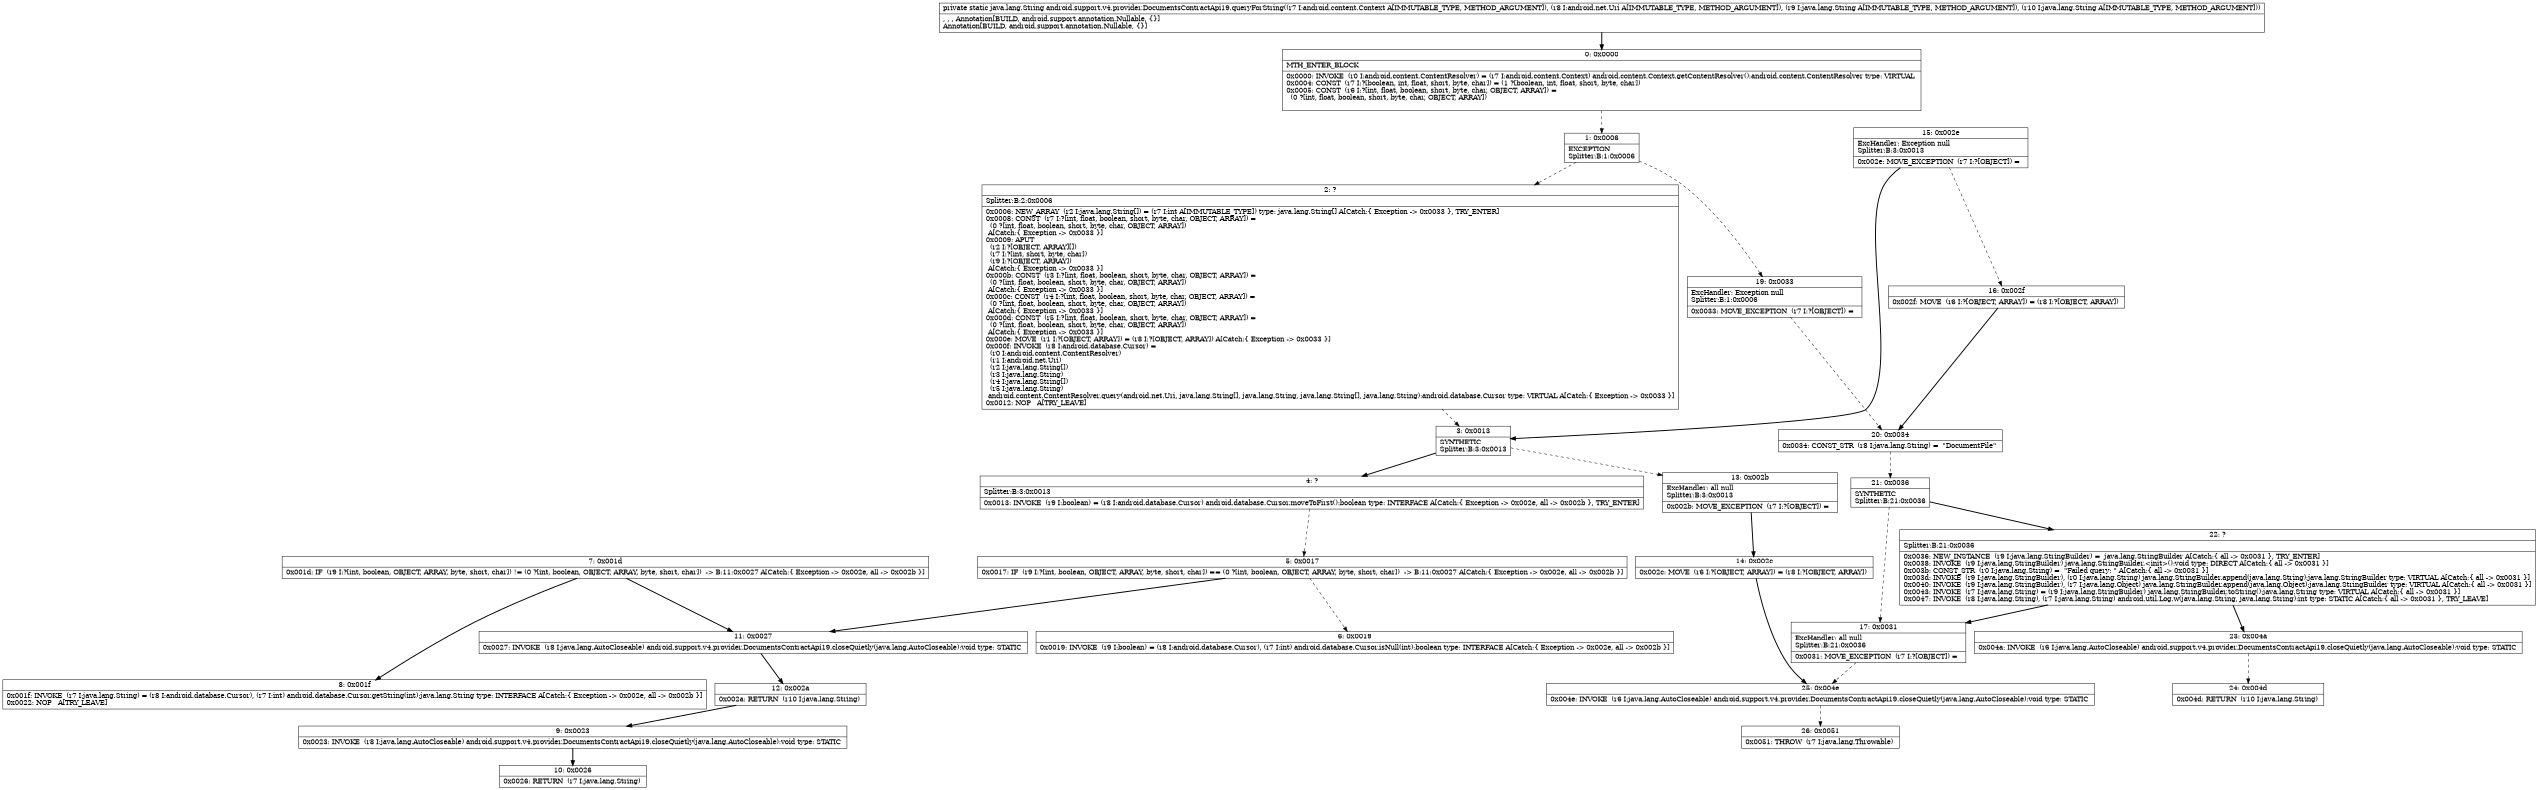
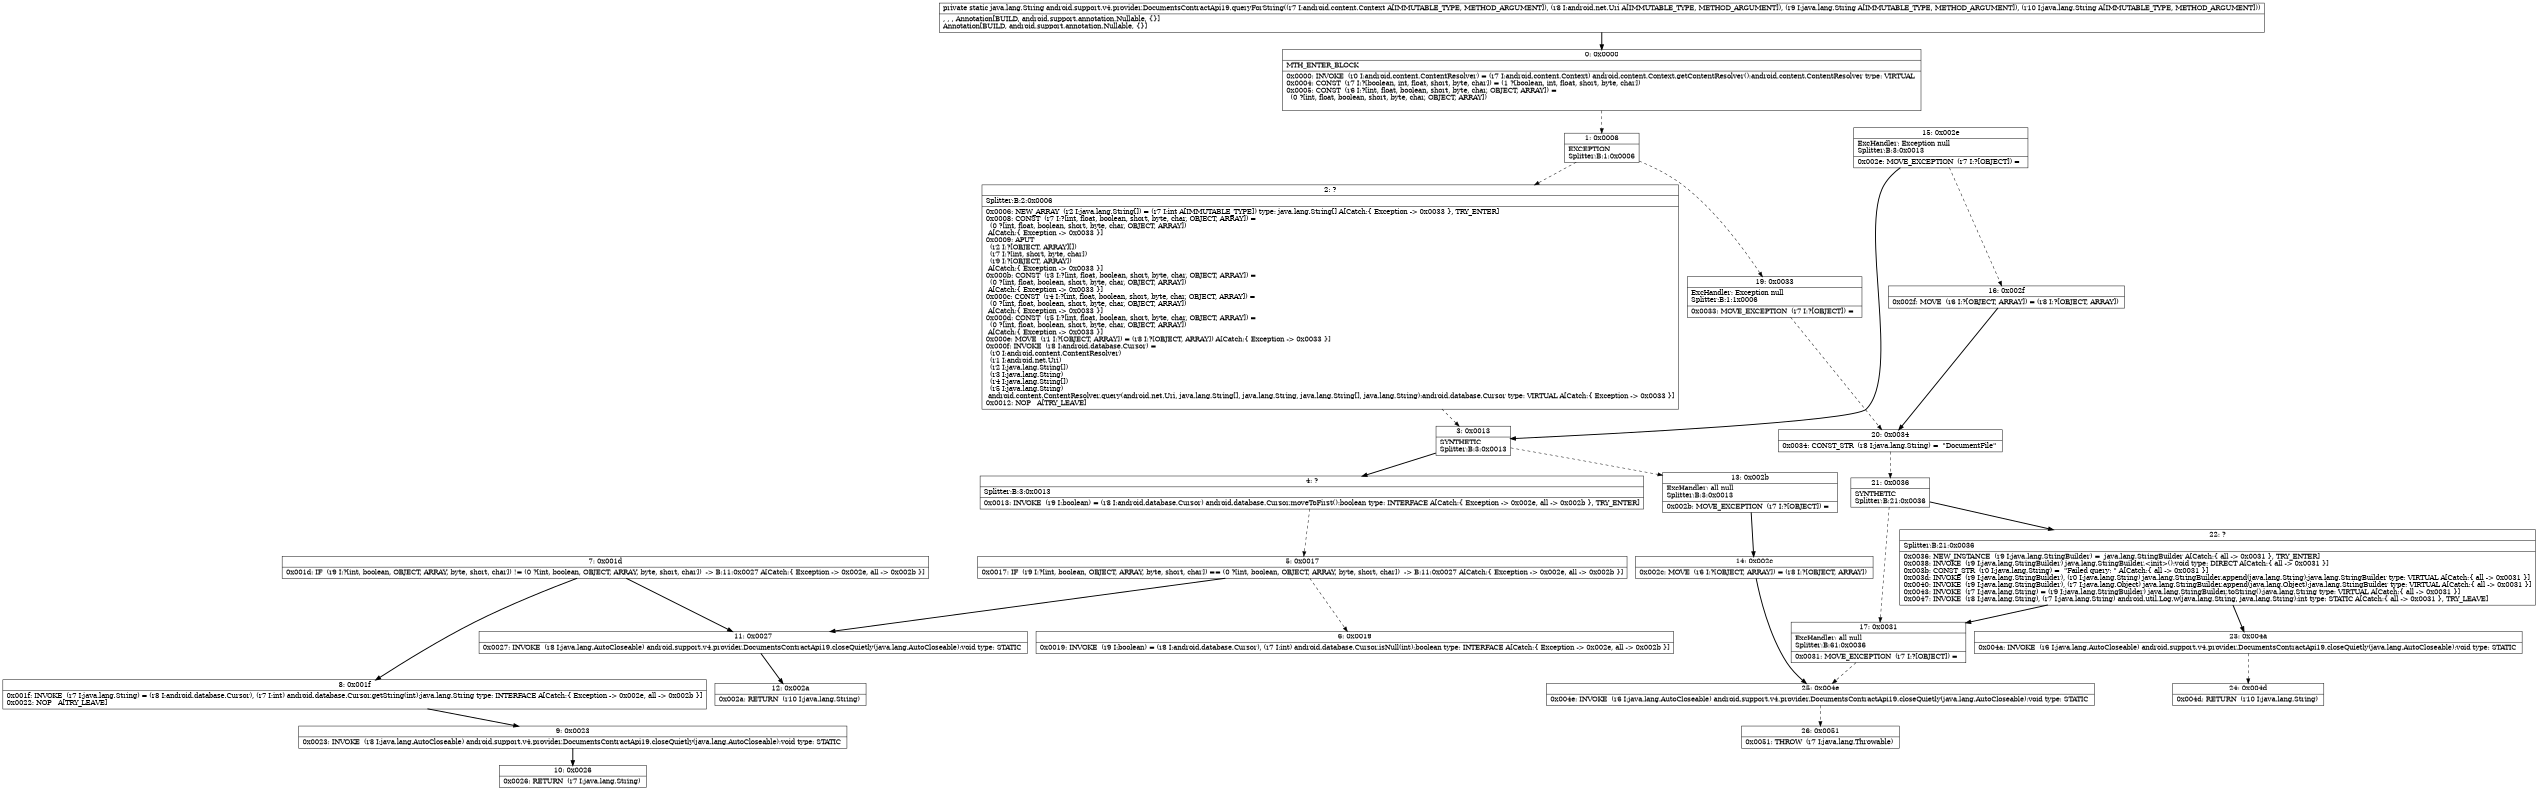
node "19: 0x0033": text "Splitter:B:1:0x0006" -> "Splitter:B:1:1x0006"
node "17: 0x0031": text "Splitter:B:21:0x0036" -> "Splitter:B:61:0x0036"
edge "12: 0x002a" -> "9: 0x0023": now "8: 0x001f" -> "9: 0x0023"
